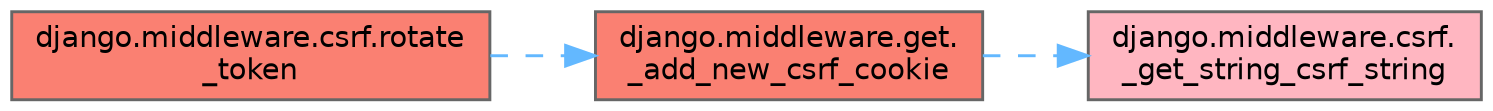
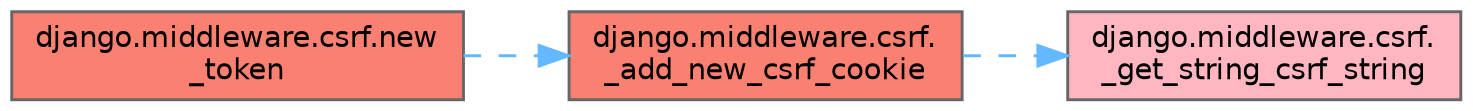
node "django.middleware.csrf.rotate _token": label "django.middleware.csrf.rotate _token" -> "django.middleware.csrf.new _token"
node "django.middleware.get. _add_new_csrf_cookie": label "django.middleware.get. _add_new_csrf_cookie" -> "django.middleware.csrf. _add_new_csrf_cookie"
